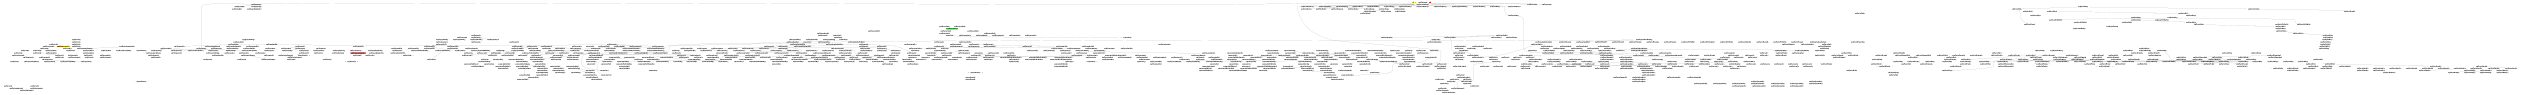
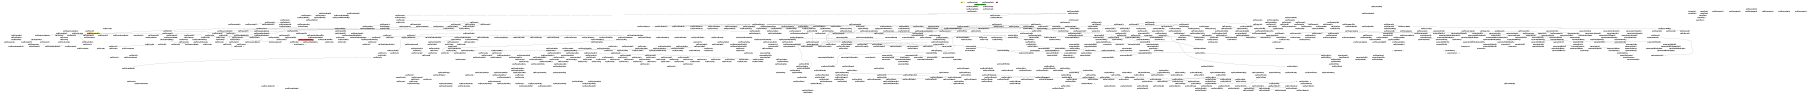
node "com.google.javascript.jscomp.CompilerOptions#1233": added
node "com.google.javascript.jscomp.JsAst#51": added
